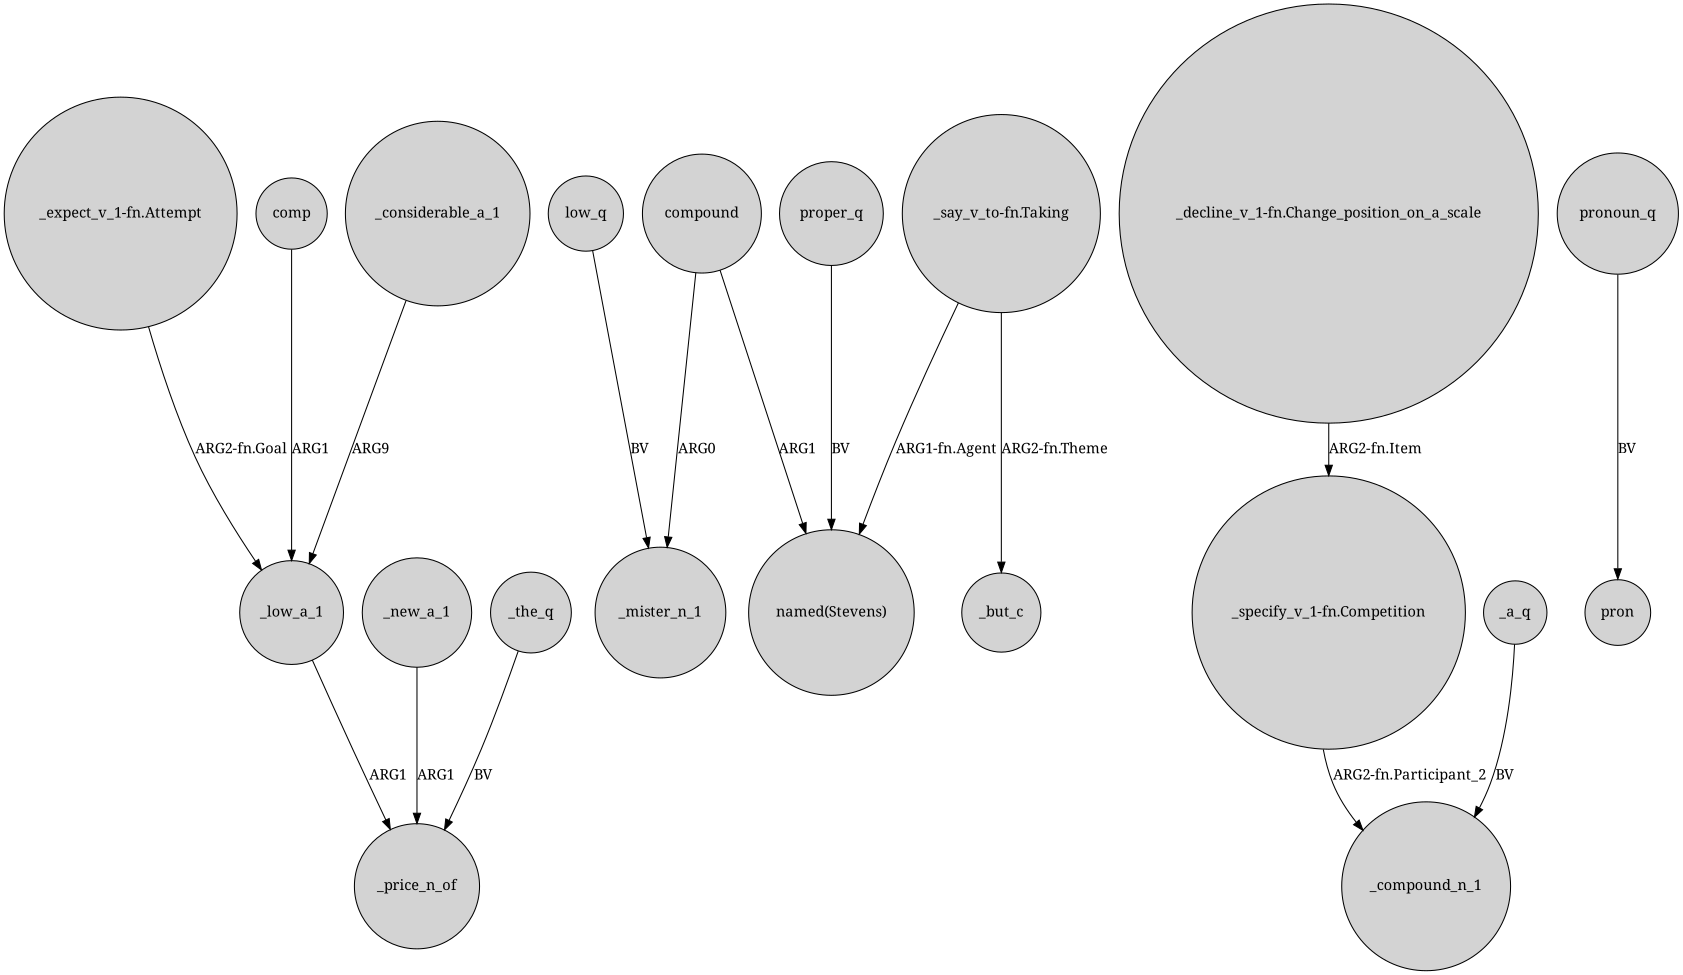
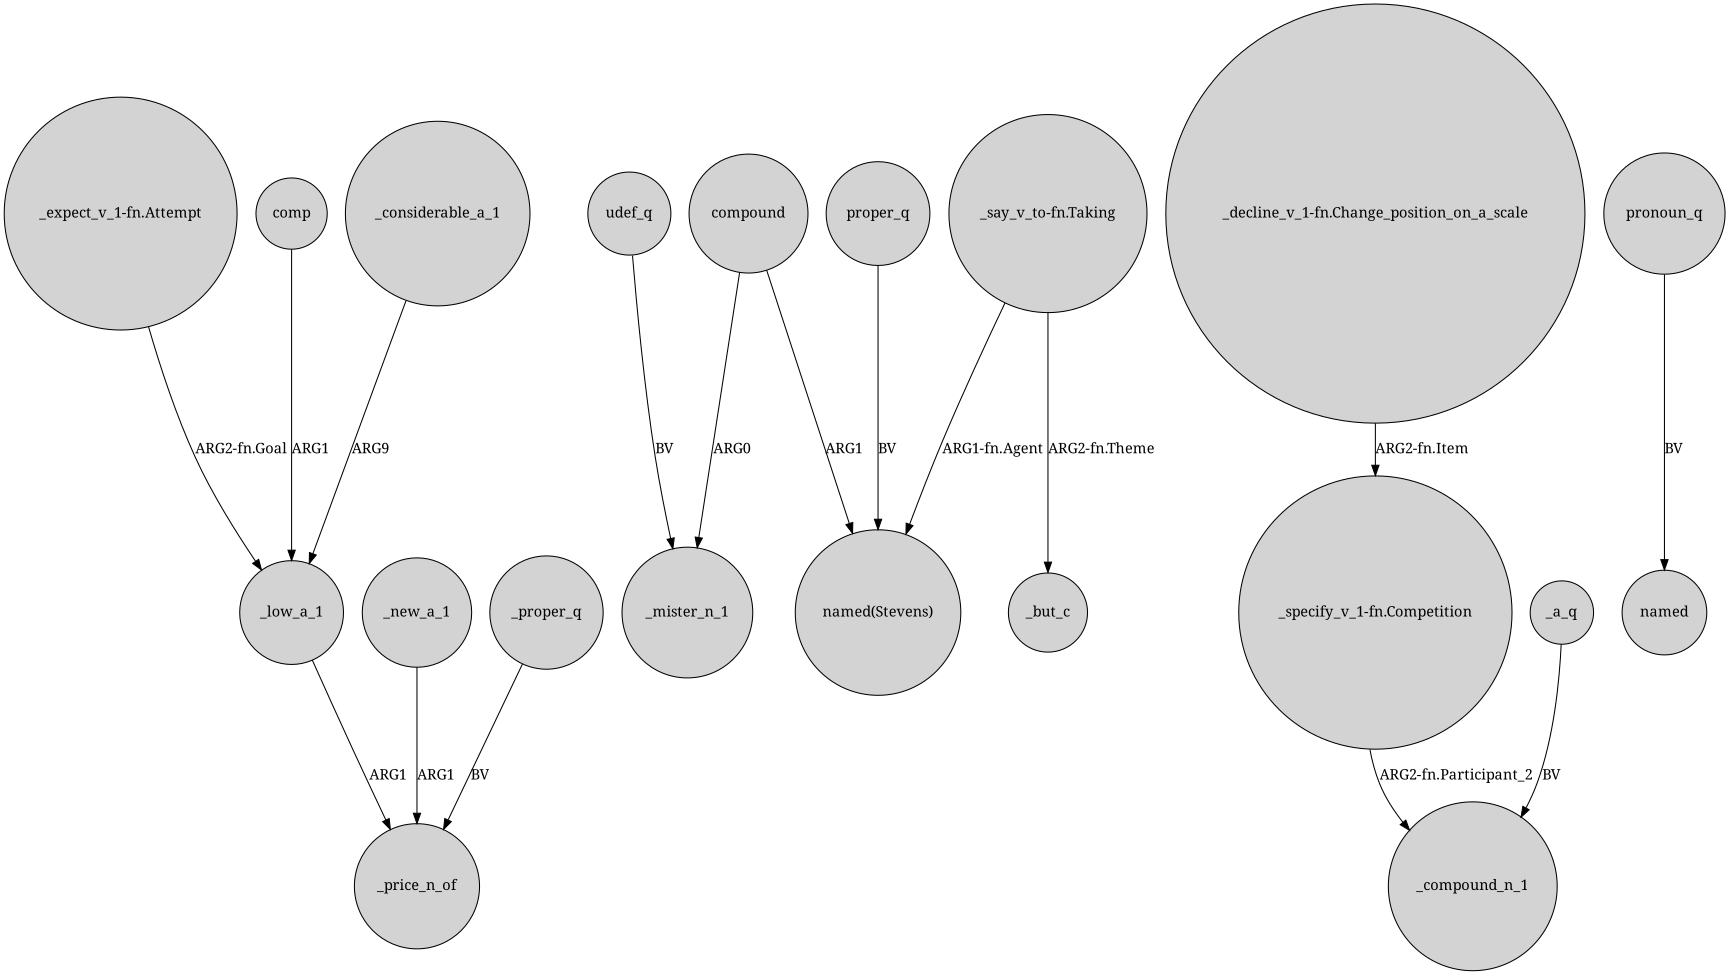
node "low_q": label "low_q" -> "udef_q"
node "_the_q": label "_the_q" -> "_proper_q"
node "pron": label "pron" -> "named"
